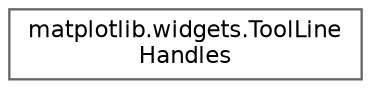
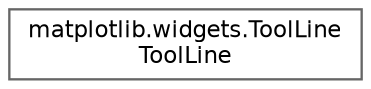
node "matplotlib.widgets.ToolLine Handles": label "matplotlib.widgets.ToolLine Handles" -> "matplotlib.widgets.ToolLine ToolLine"
